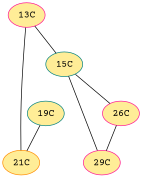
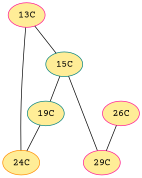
edge "15C" -- "26C": now "15C" -- "19C"
node "21C": label "21C" -> "24C"
